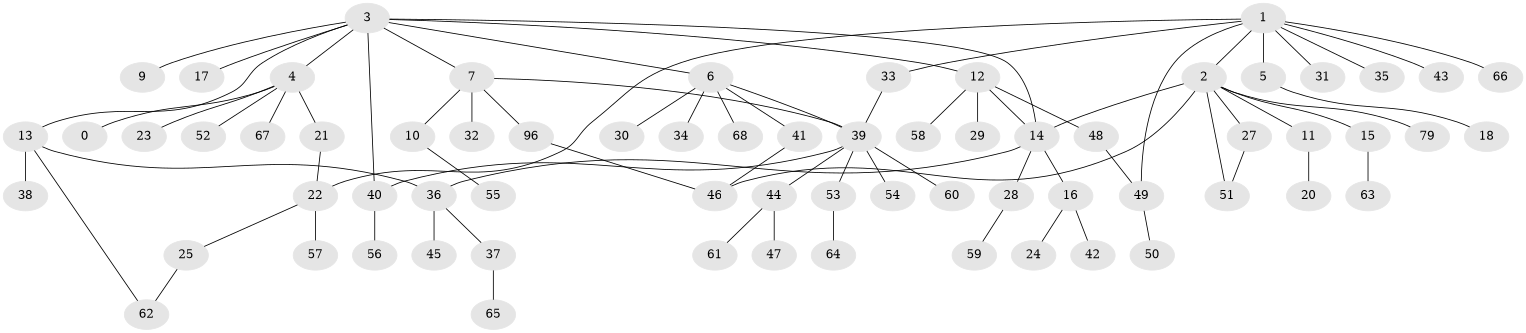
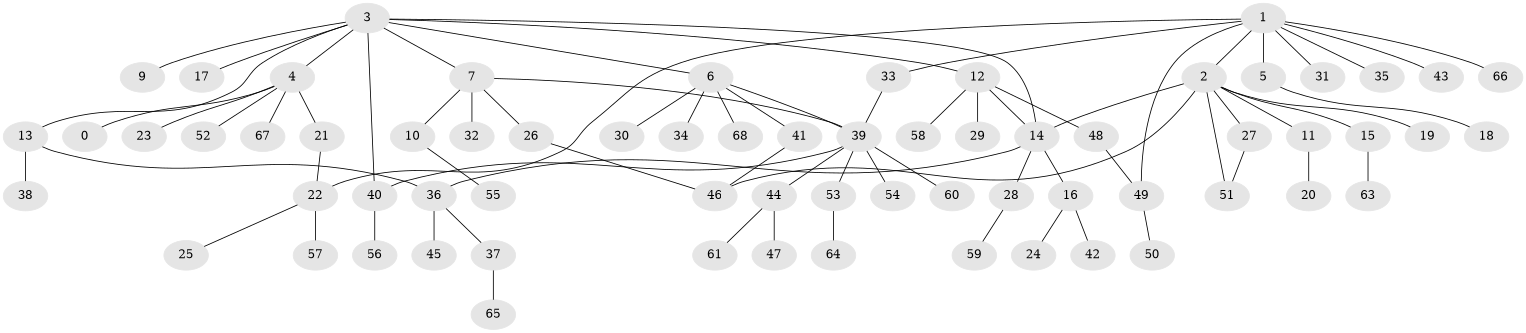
node "96": label "96" -> "26"
node "79": label "79" -> "19"
node "62": removed
